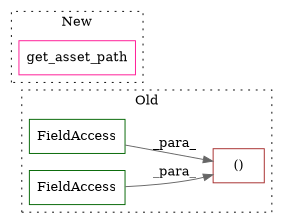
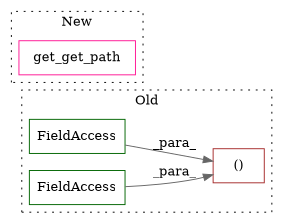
node "get_asset_path": label "get_asset_path" -> "get_get_path"
